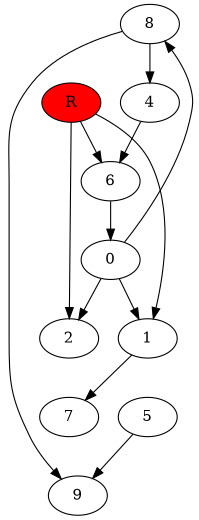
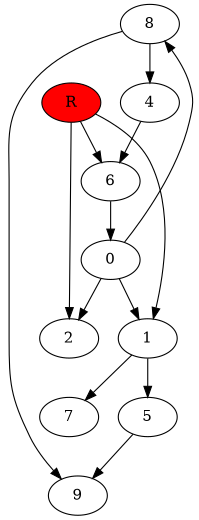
edge "1" -> "5": added
